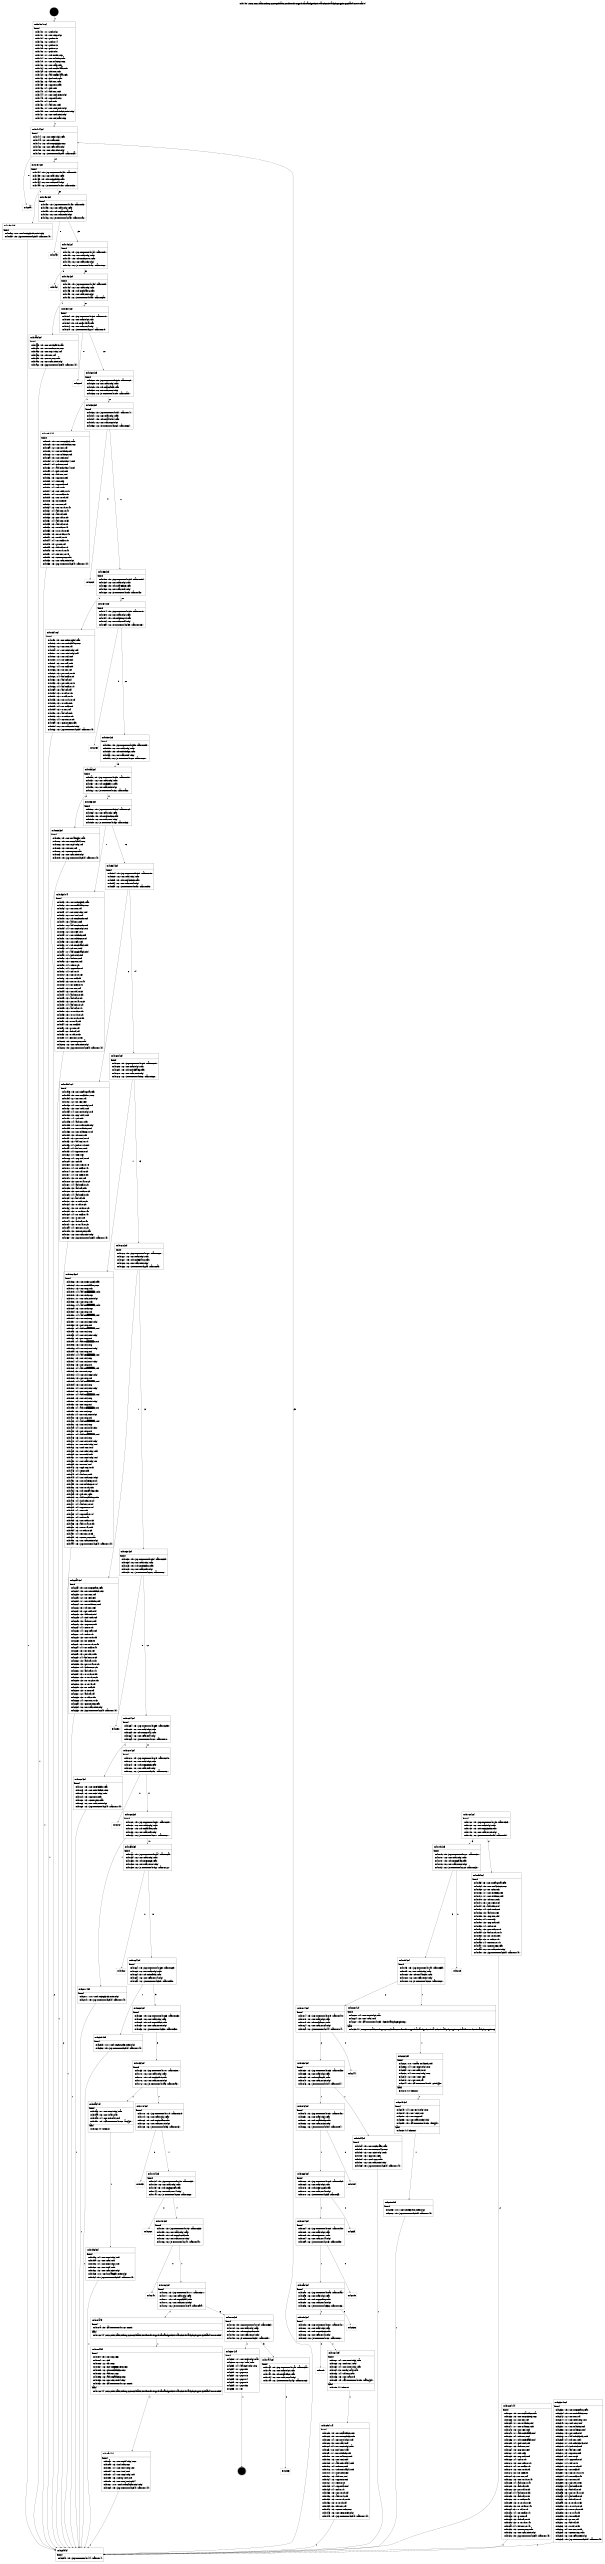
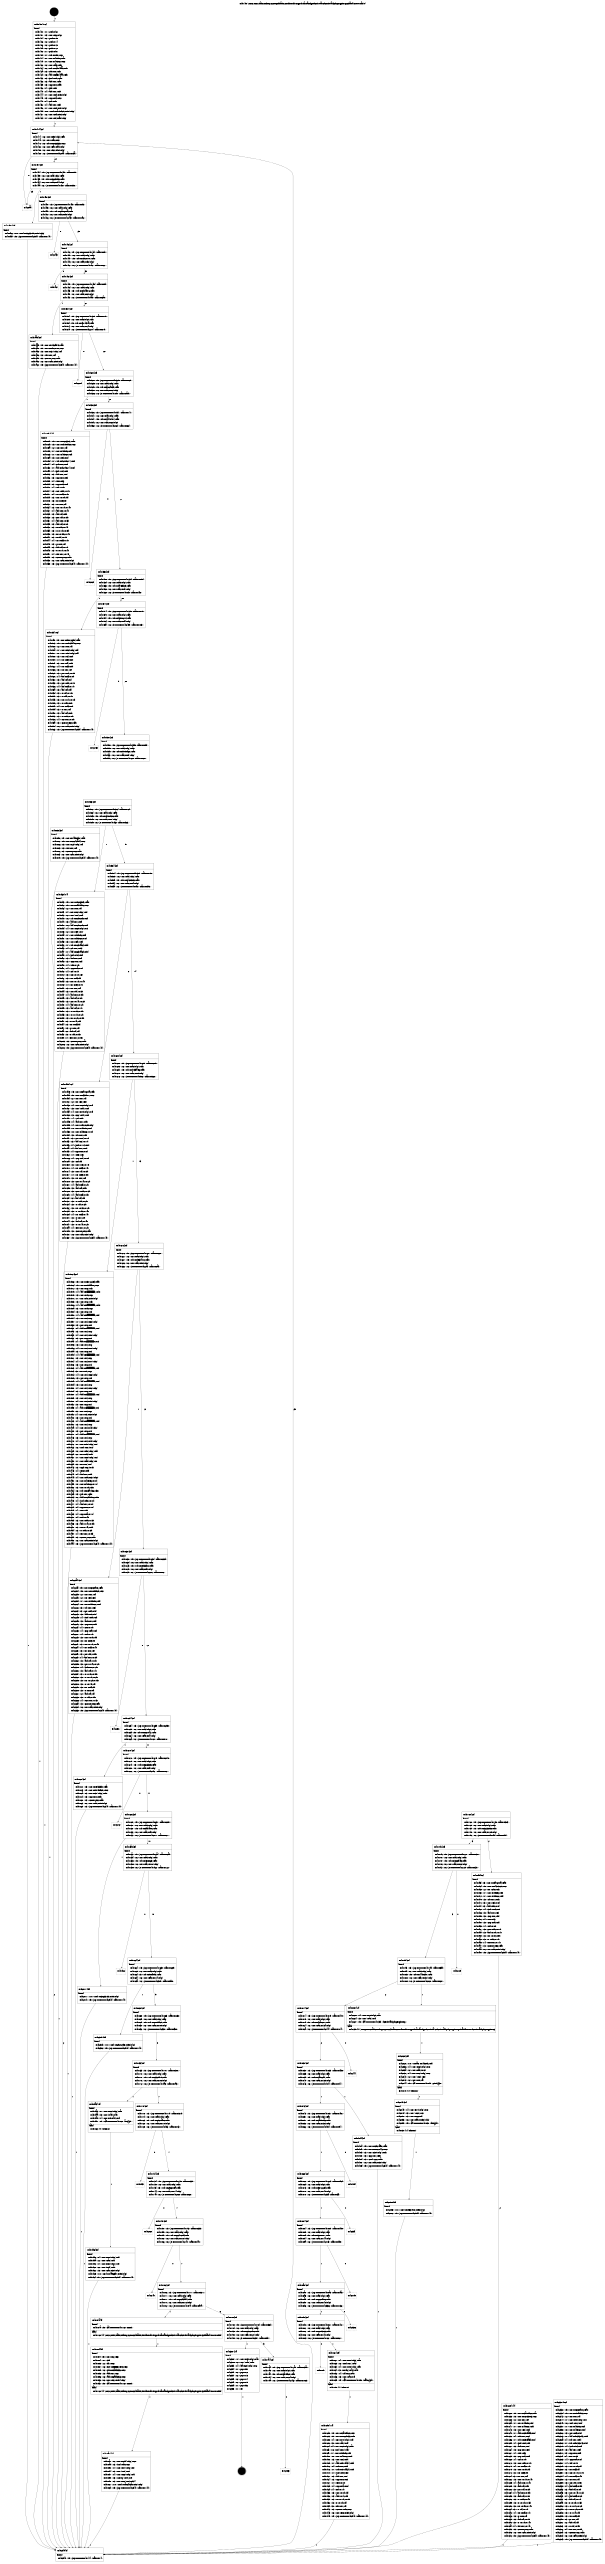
edge "0x401494 [28]" -> "0x4014b0 [28]": now "0x401494 [28]" -> "0x4020aa"
node "0x4015ac [28]": removed
edge "0x4015c8 [28]" -> "0x4015e4 [28]": label " 16" -> " 5"
